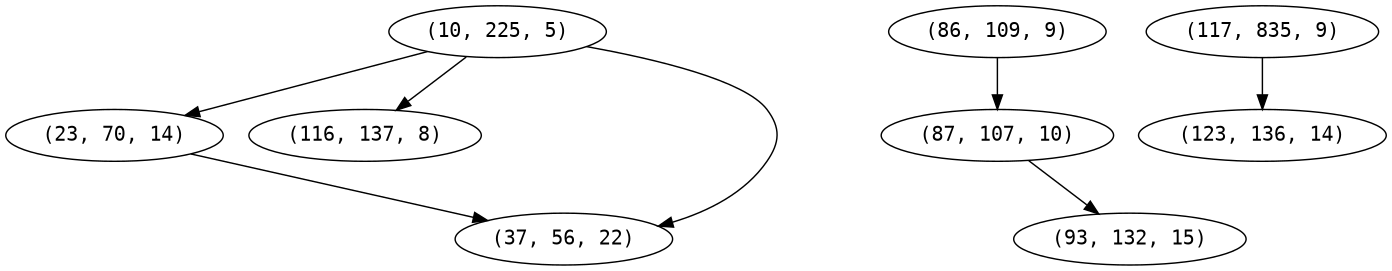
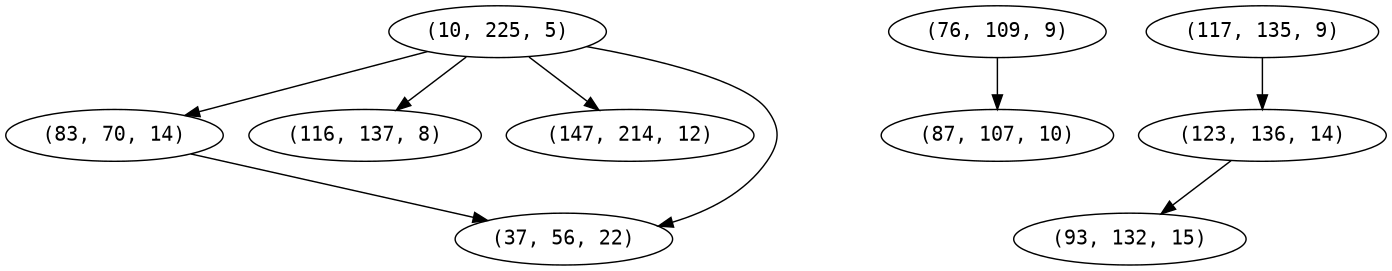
node "(86, 109, 9)": label "(86, 109, 9)" -> "(76, 109, 9)"
node "(117, 835, 9)": label "(117, 835, 9)" -> "(117, 135, 9)"
node "(23, 70, 14)": label "(23, 70, 14)" -> "(83, 70, 14)"
node "(147, 214, 12)": added
edge "(87, 107, 10)" -> "(93, 132, 15)": now "(123, 136, 14)" -> "(93, 132, 15)"
